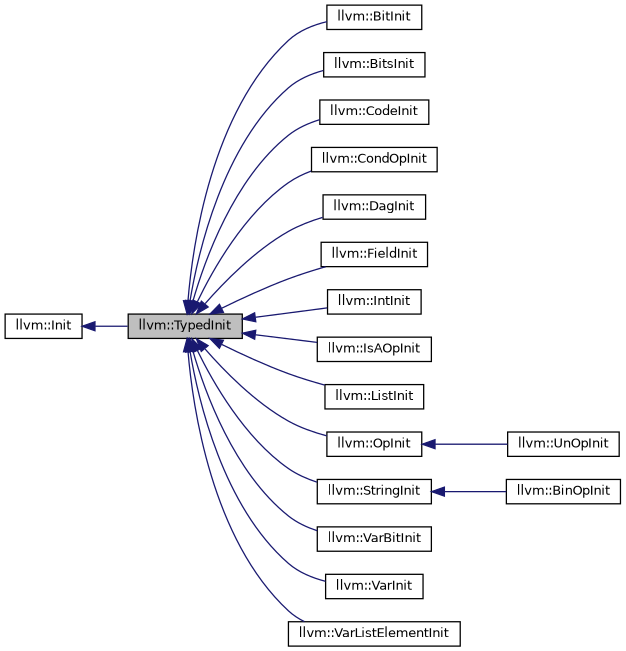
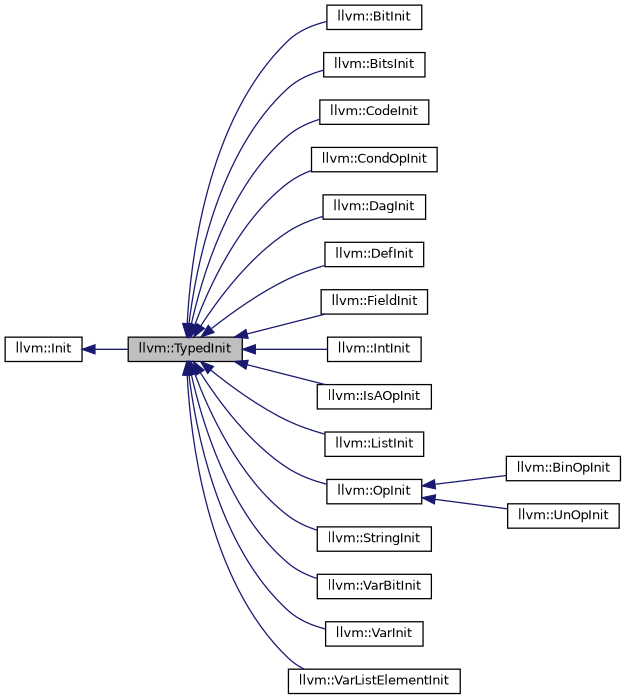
node "llvm::DefInit": added
edge "llvm::BinOpInit" -> "llvm::StringInit": now "llvm::BinOpInit" -> "llvm::OpInit"
